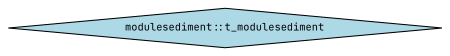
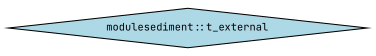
node "modulesediment::t_modulesediment": label "modulesediment::t_modulesediment" -> "modulesediment::t_external"
